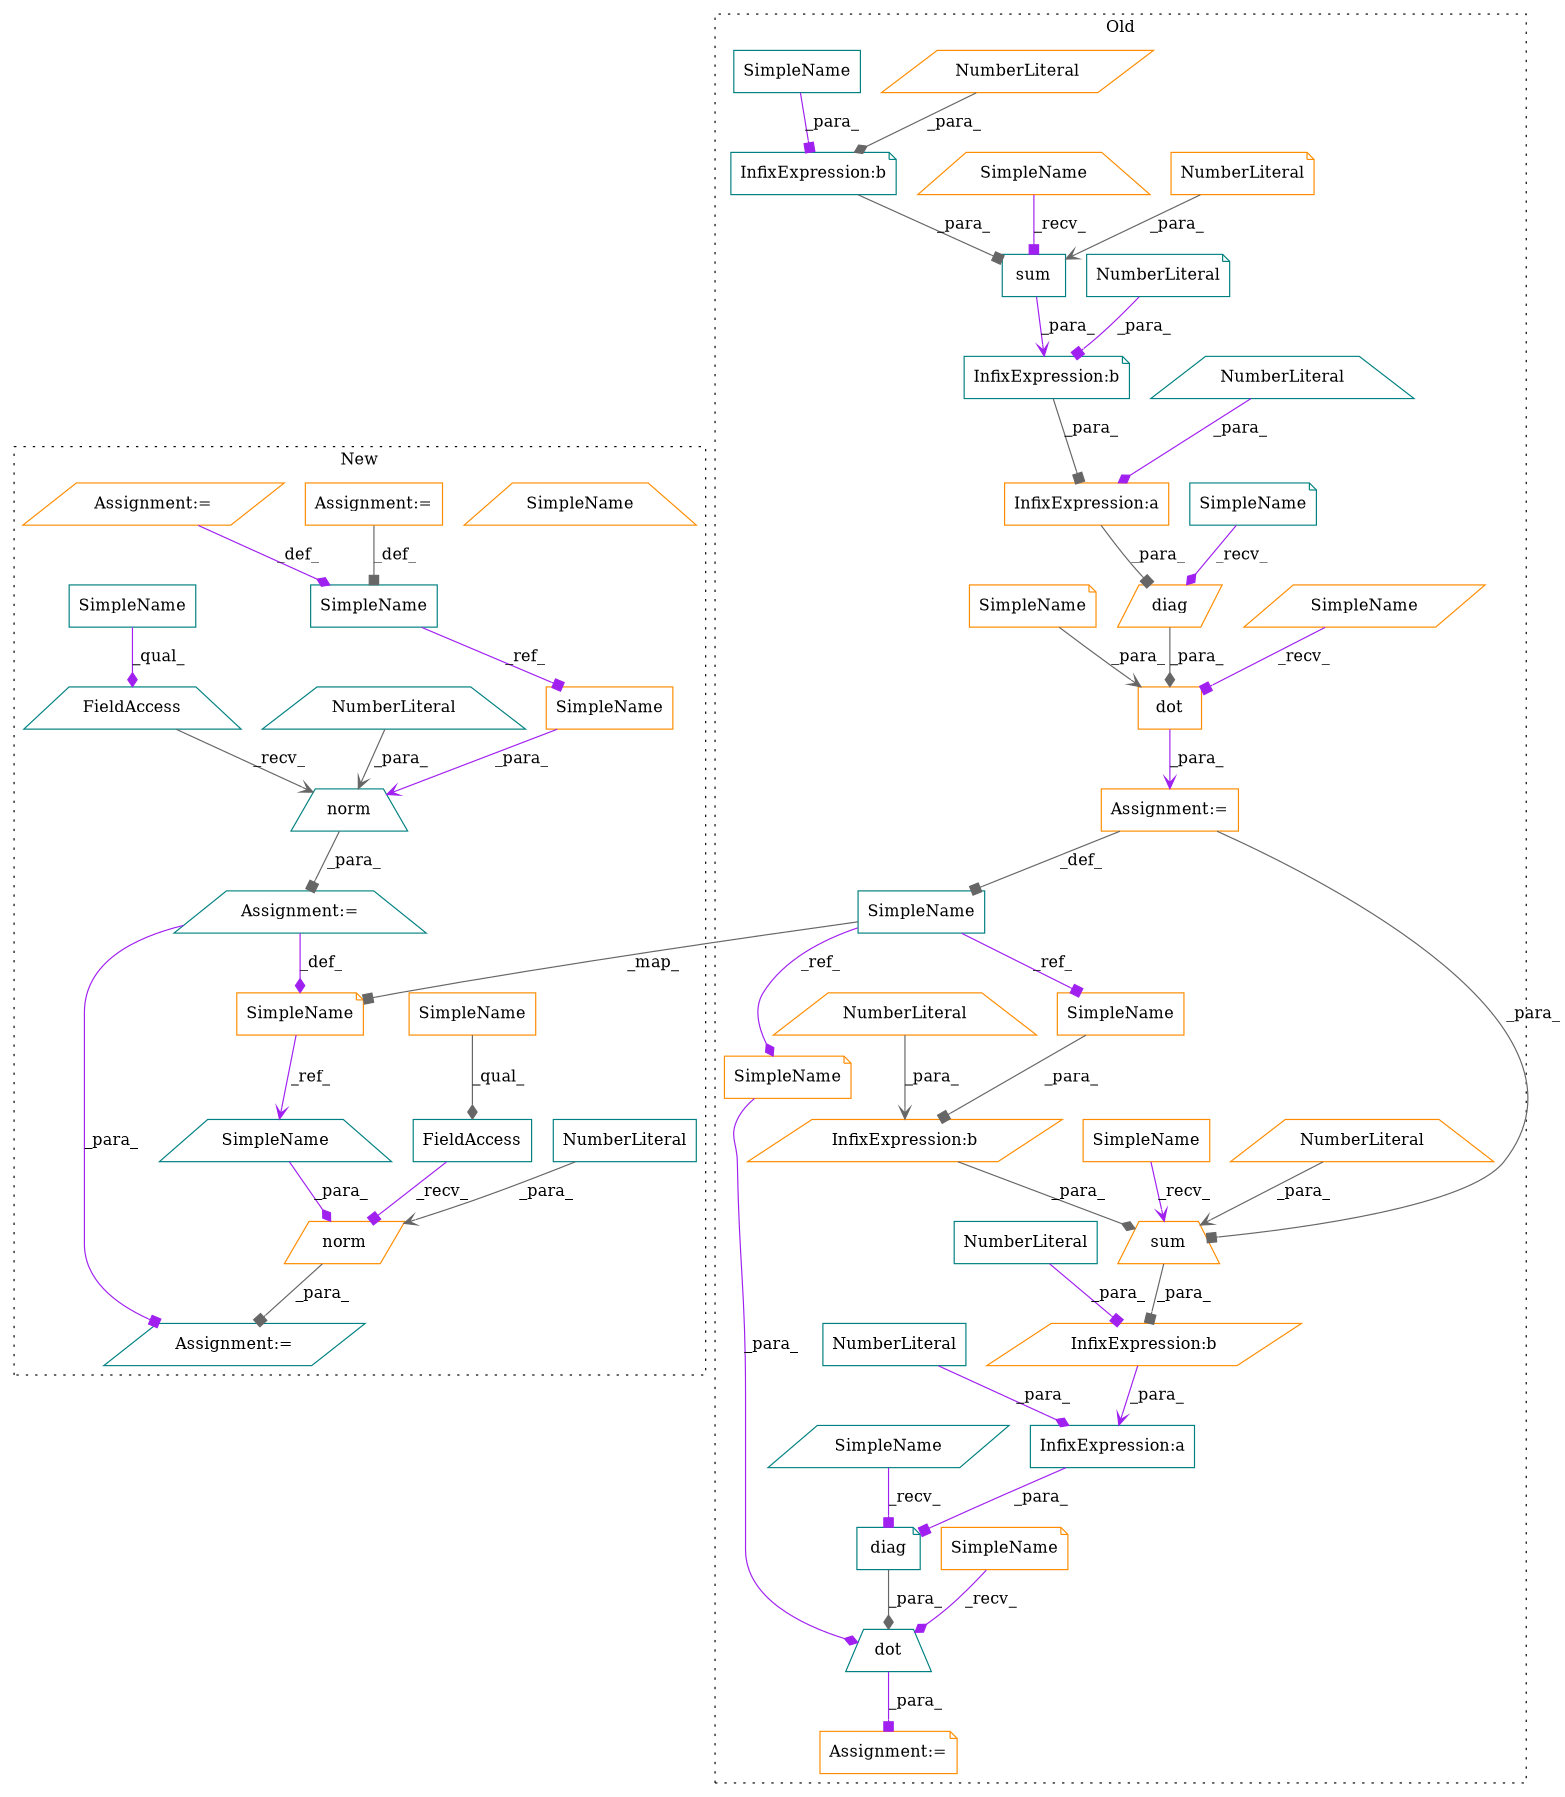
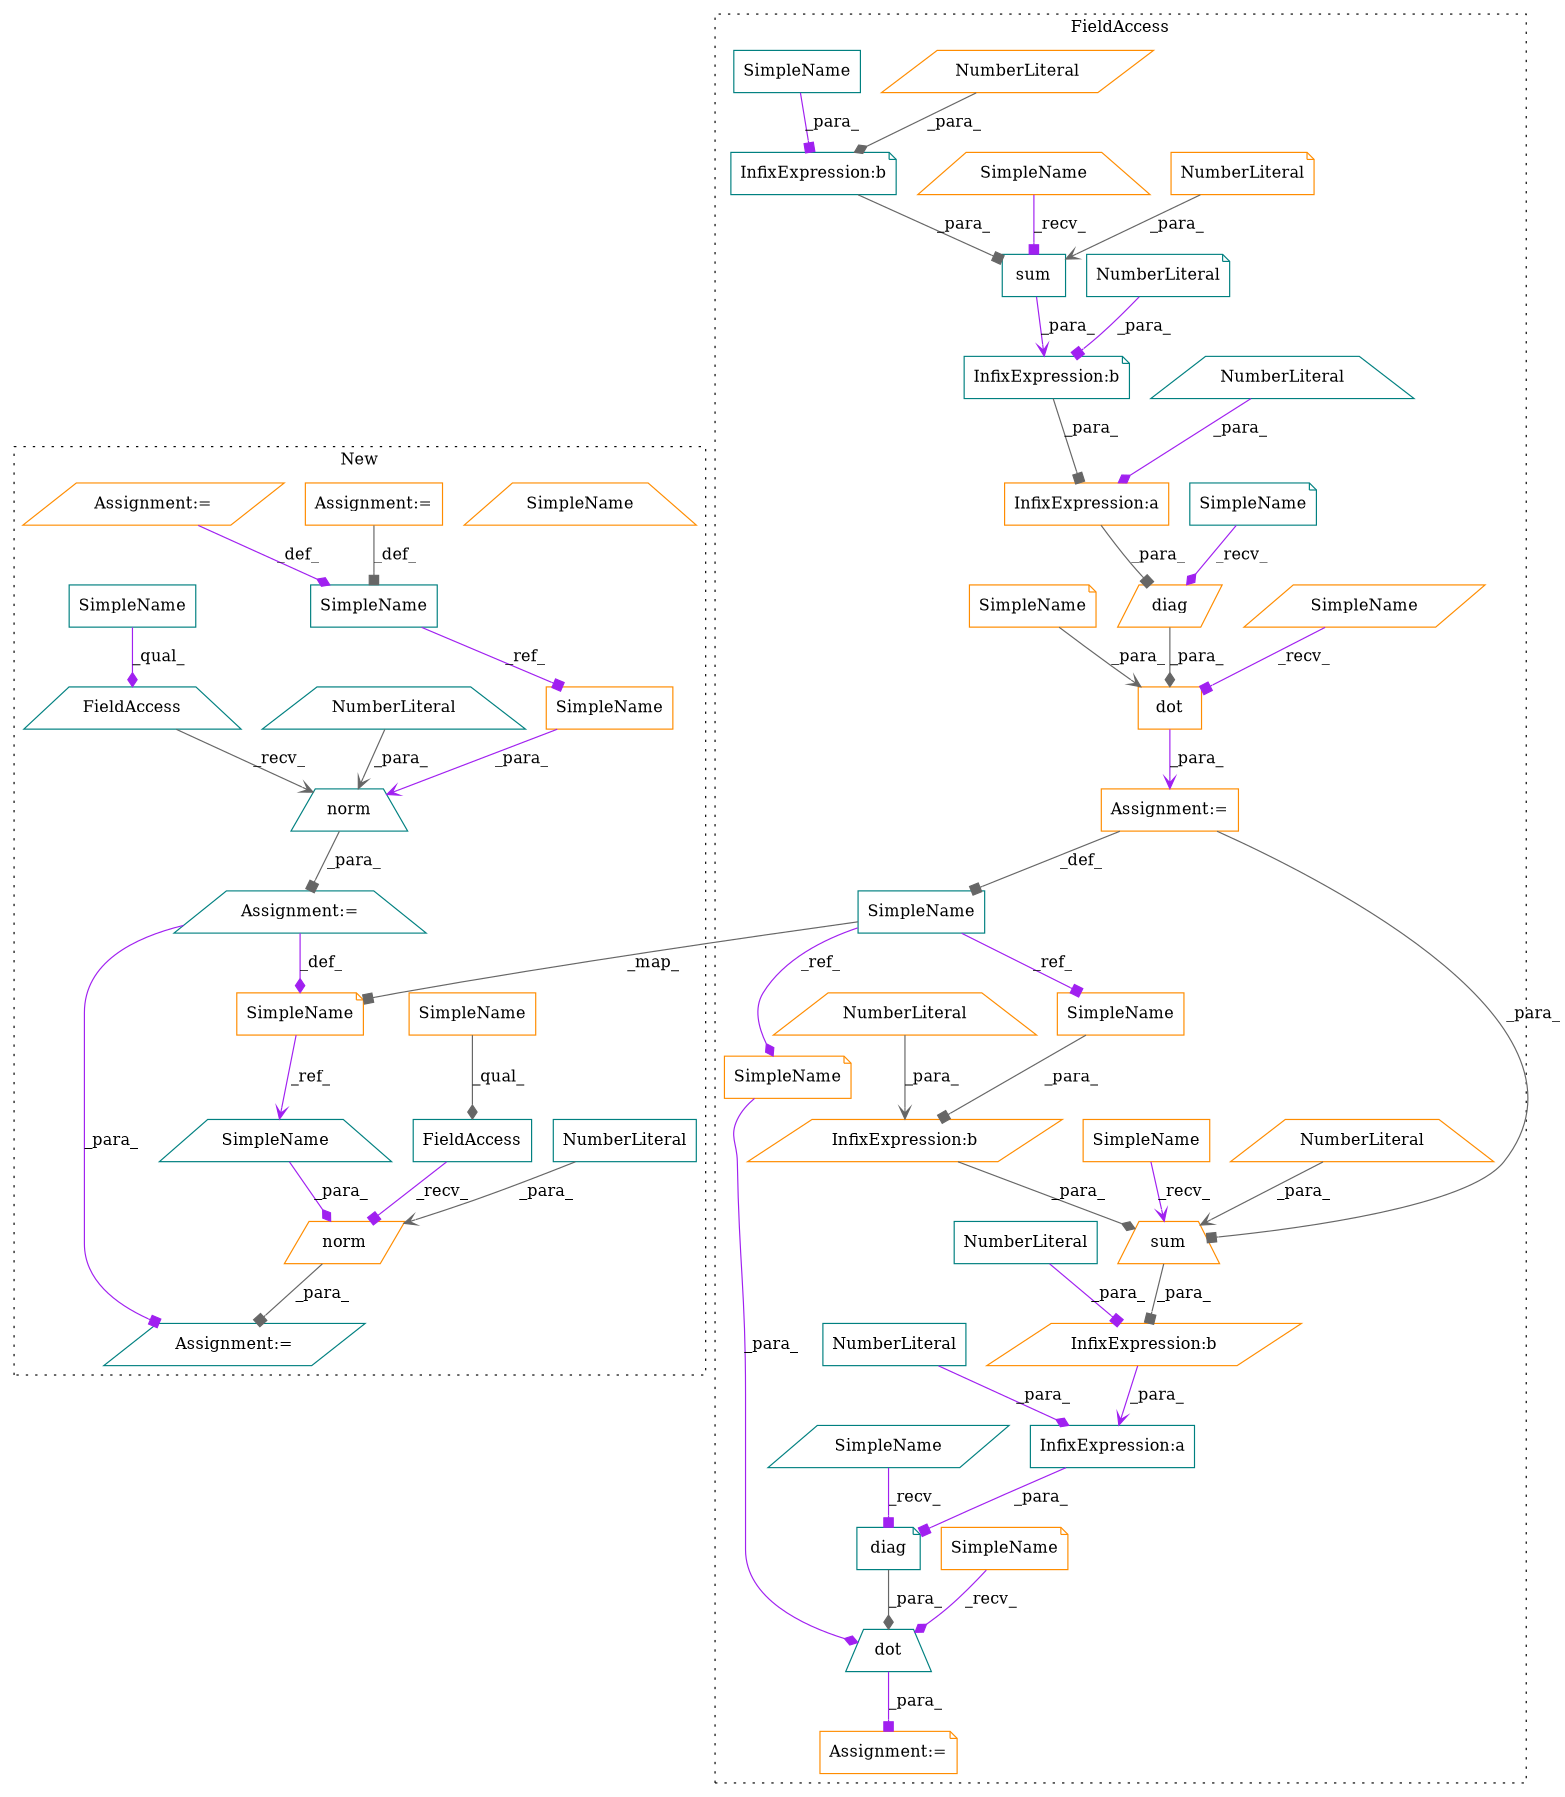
cluster "Old": label "Old" -> "FieldAccess"
